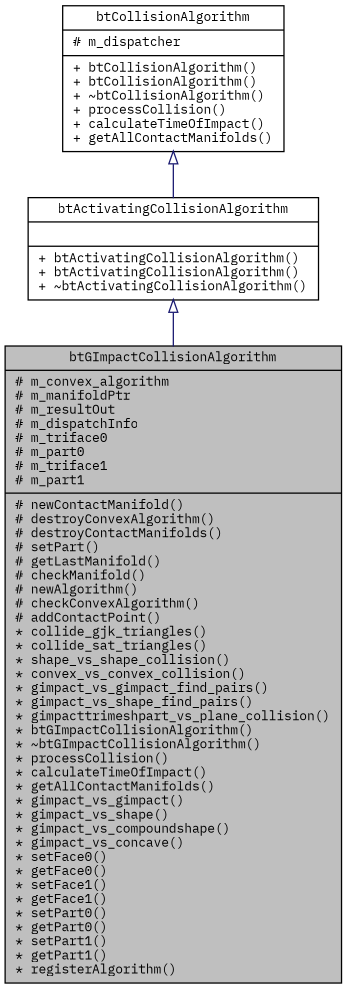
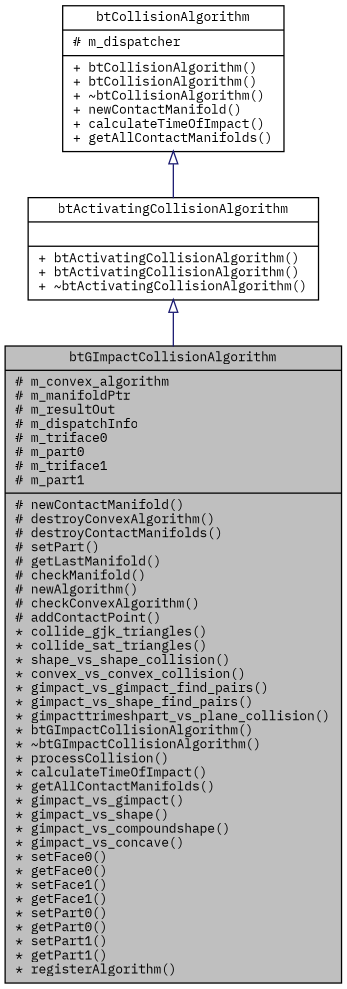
node "btCollisionAlgorithm": text "+ processCollision()" -> "+ newContactManifold()"
